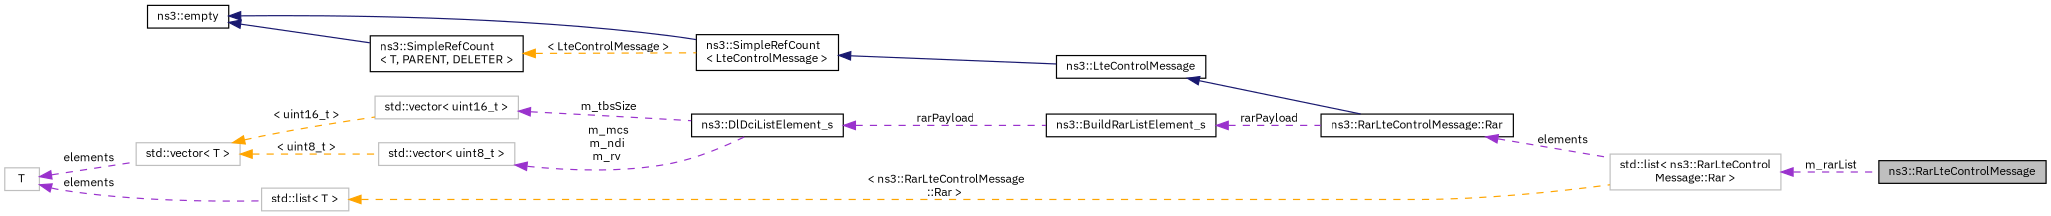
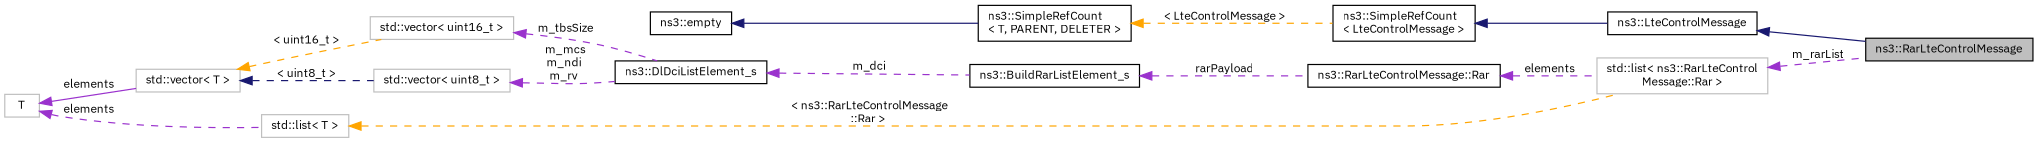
edge "ns3::SimpleRefCount < LteControlMessage >" -> "ns3::empty": removed
edge "ns3::RarLteControlMessage::Rar" -> "ns3::LteControlMessage": now "ns3::RarLteControlMessage" -> "ns3::LteControlMessage"
edge "ns3::BuildRarListElement_s" -> "ns3::DlDciListElement_s": label " rarPayload" -> " m_dci"
edge "std::vector< uint8_t >" -> "std::vector< T >": color orange -> midnightblue
edge "std::vector< T >" -> "T": style dashed -> solid
